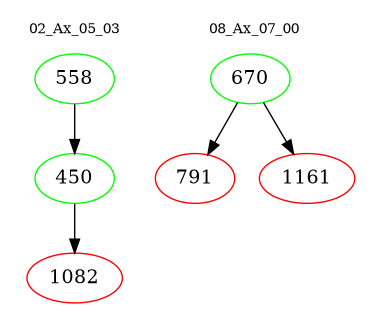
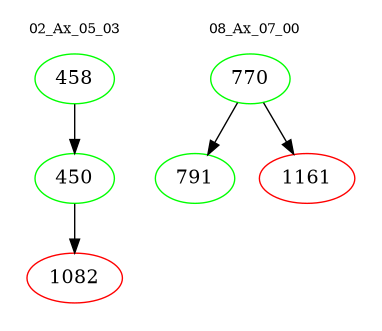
node "558": label "558" -> "458"
node "670": label "670" -> "770"
node "791": color red -> green
